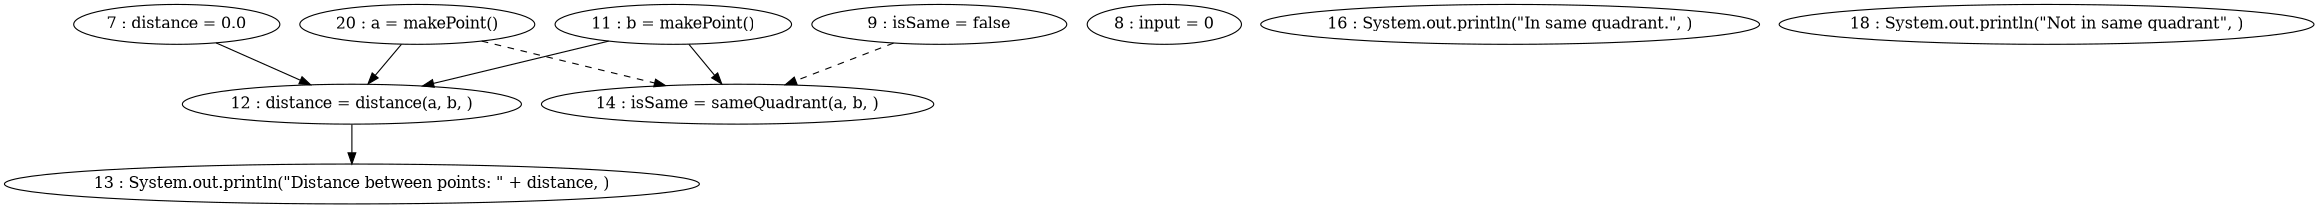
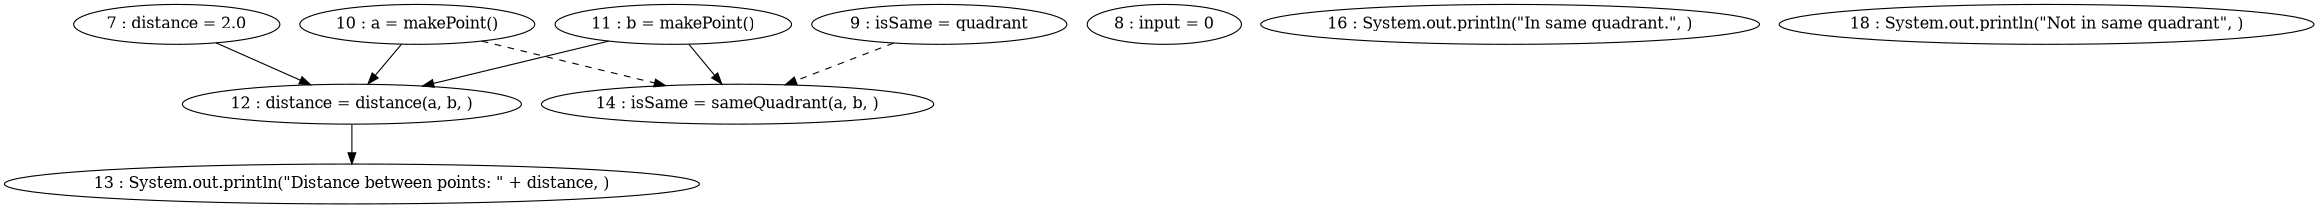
node "7 : distance = 0.0": label "7 : distance = 0.0" -> "7 : distance = 2.0"
node "20 : a = makePoint()": label "20 : a = makePoint()" -> "10 : a = makePoint()"
node "9 : isSame = false": label "9 : isSame = false" -> "9 : isSame = quadrant"
